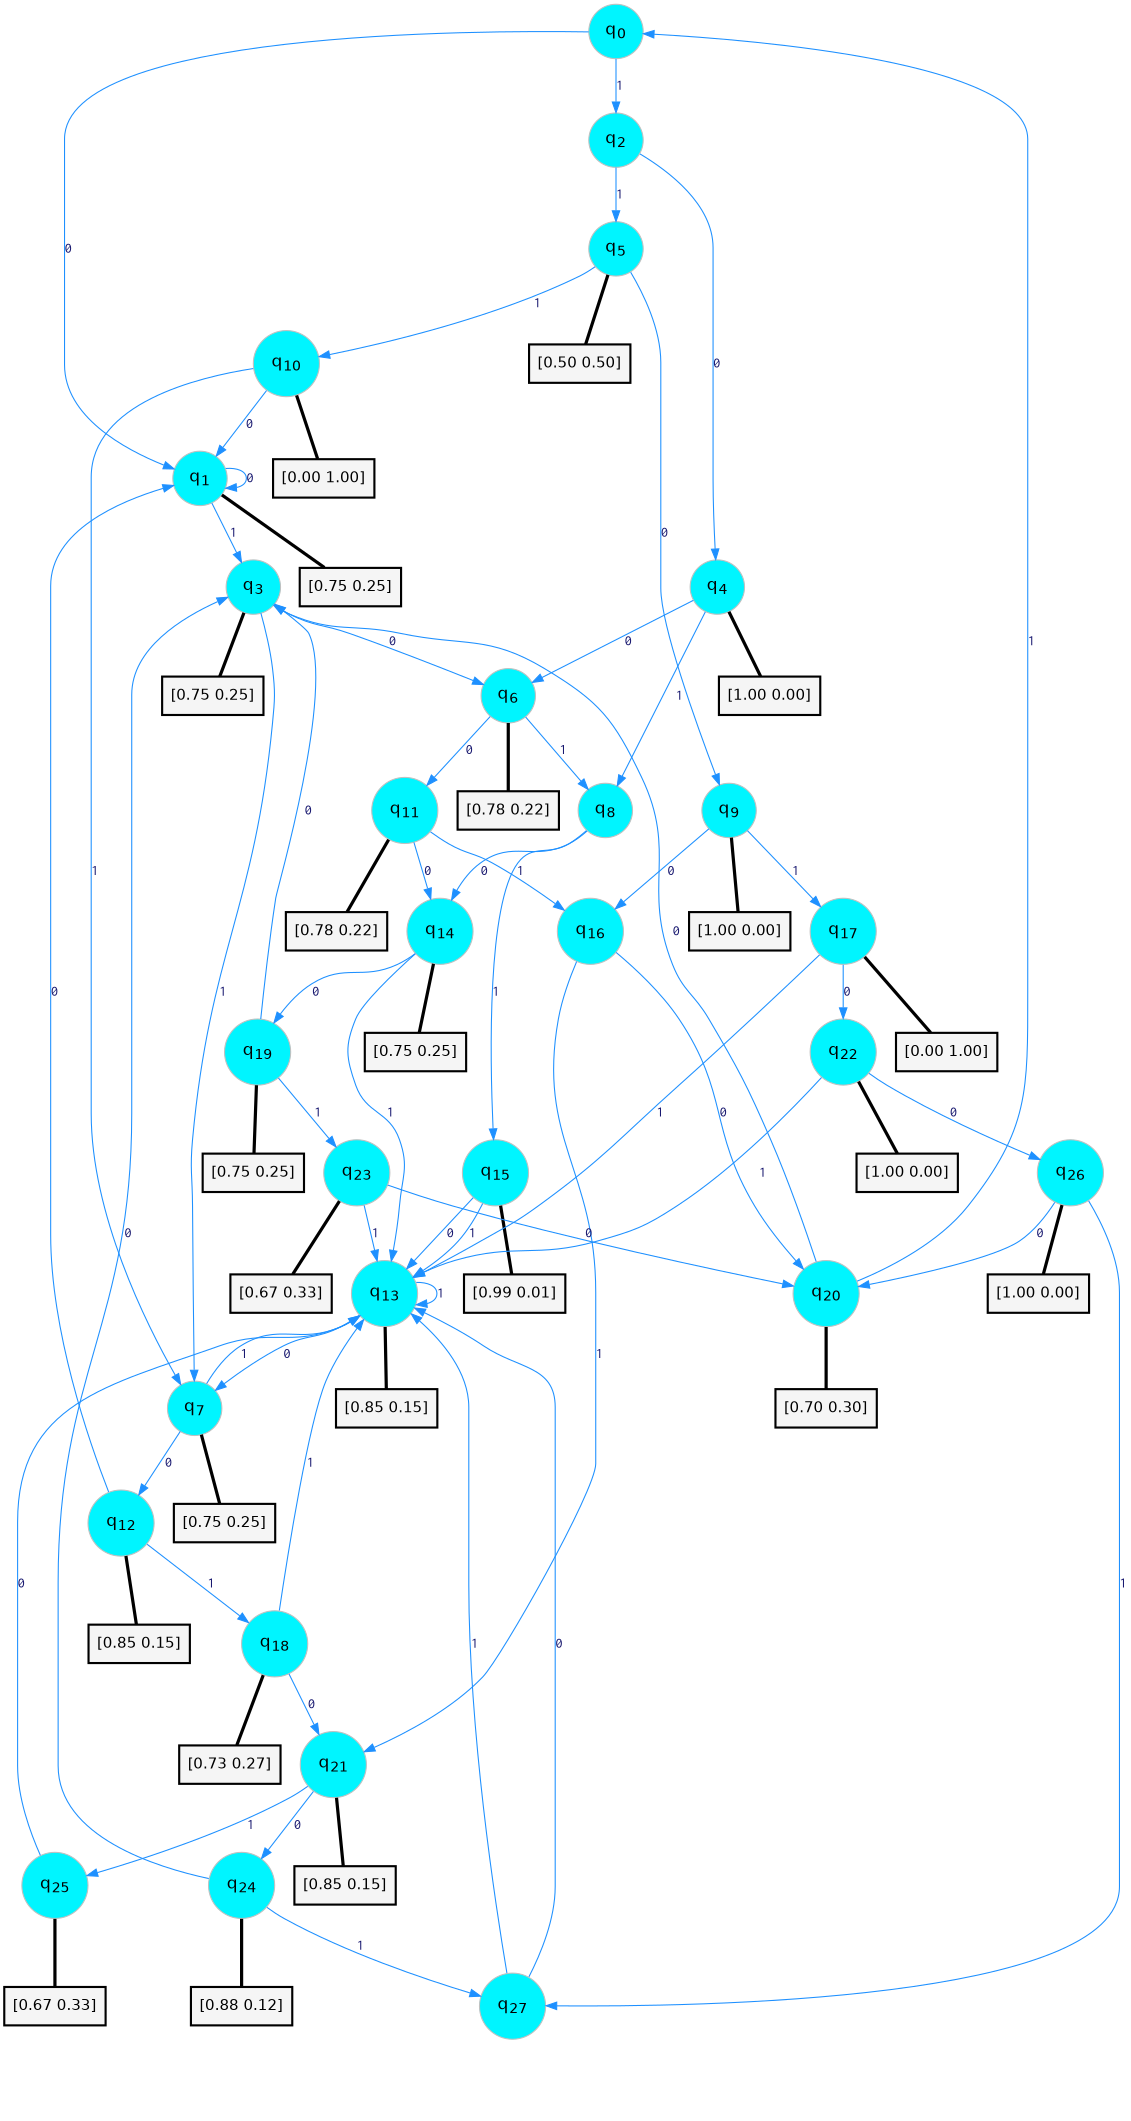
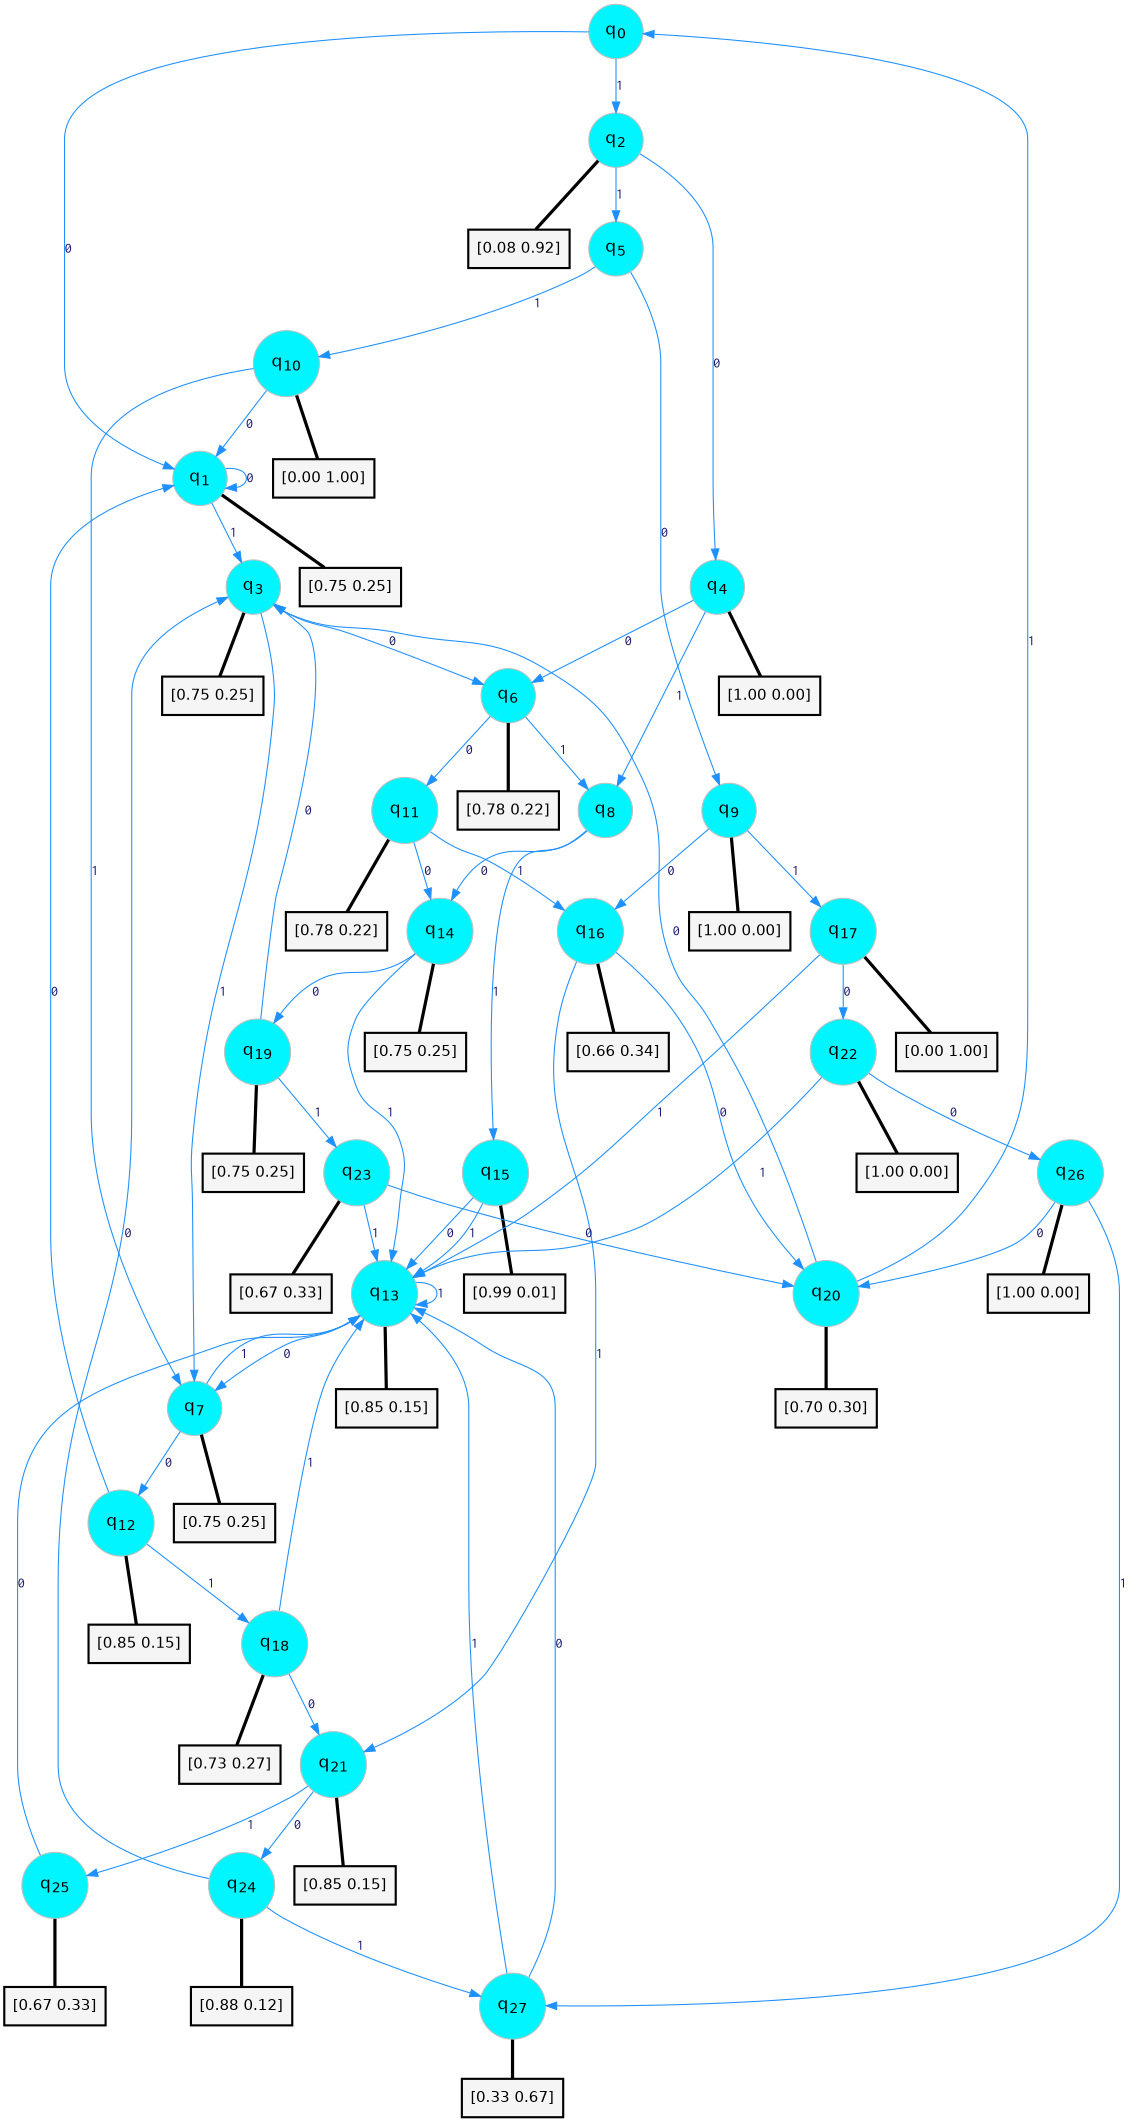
node "[0.08 0.92]": added
node "[0.50 0.50]": removed
node "[0.66 0.34]": added
node "[0.33 0.67]": added
